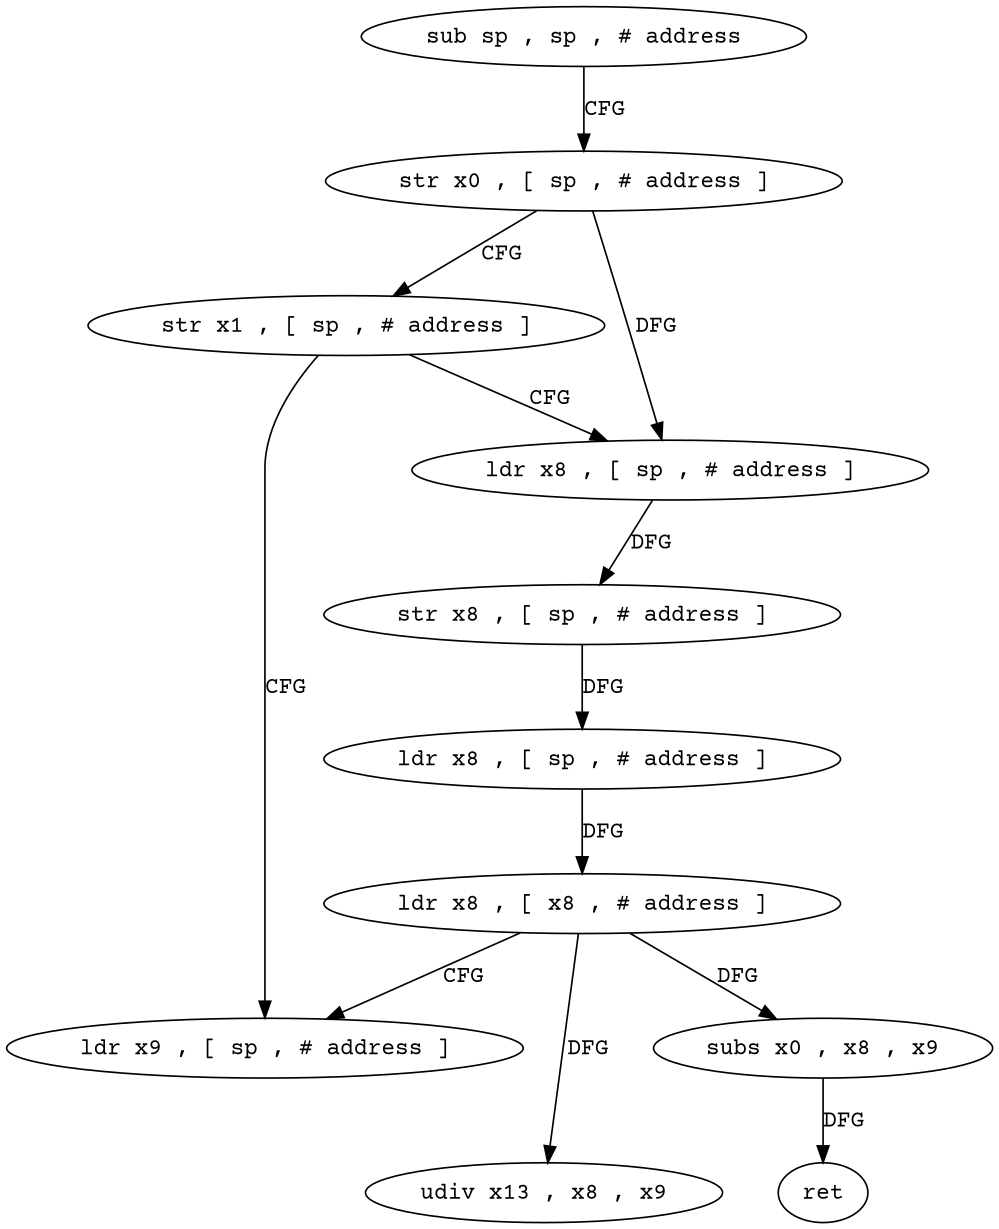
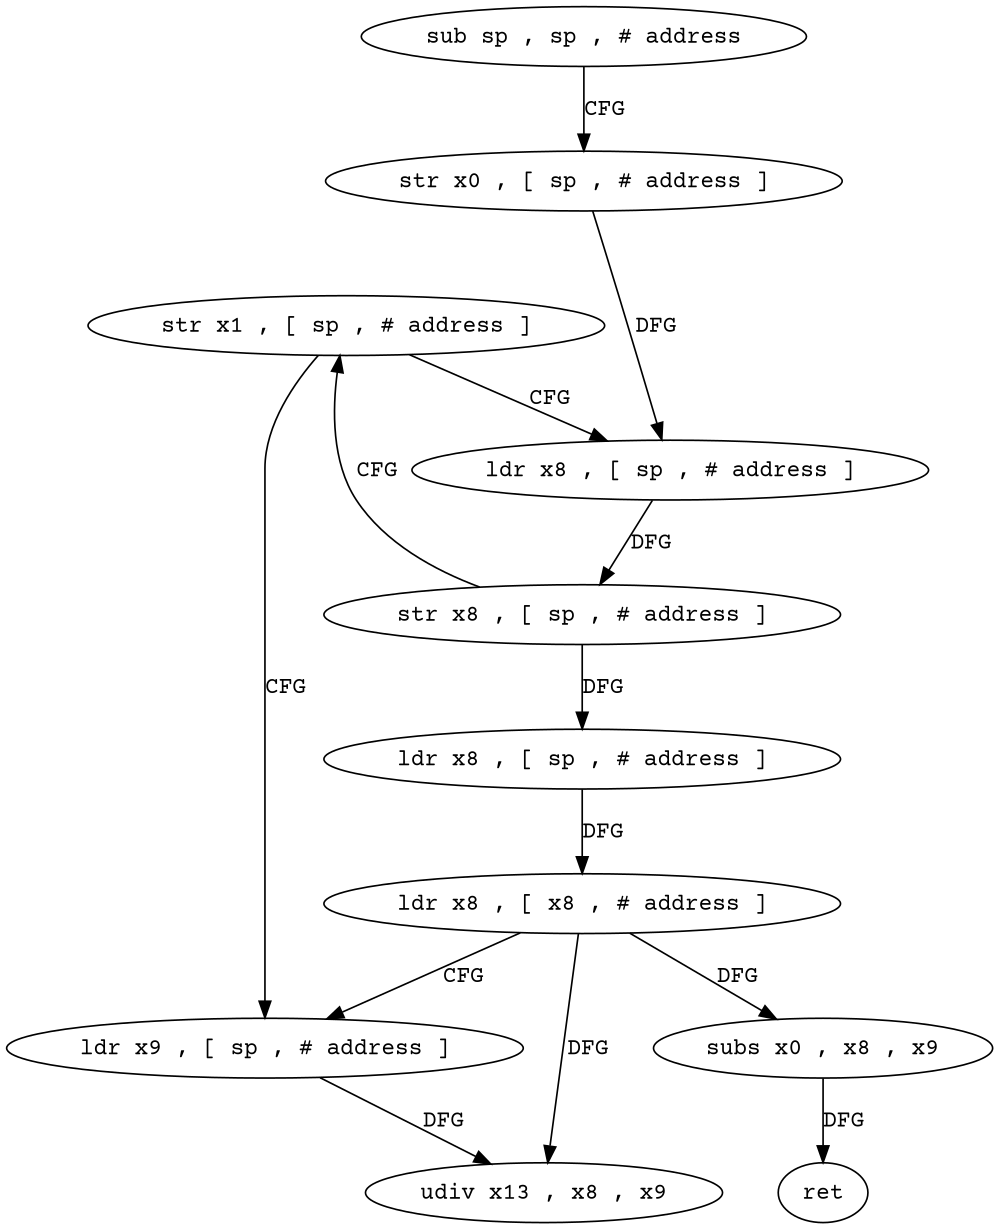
edge "str x0 , [ sp , # address ]" -> "str x1 , [ sp , # address ]": now "str x8 , [ sp , # address ]" -> "str x1 , [ sp , # address ]"
edge "ldr x9 , [ sp , # address ]" -> "udiv x13 , x8 , x9": added, label "DFG"
